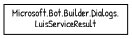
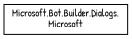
node "Microsoft.Bot.Builder.Dialogs. LuisServiceResult": label "Microsoft.Bot.Builder.Dialogs. LuisServiceResult" -> "Microsoft.Bot.Builder.Dialogs. Microsoft"
